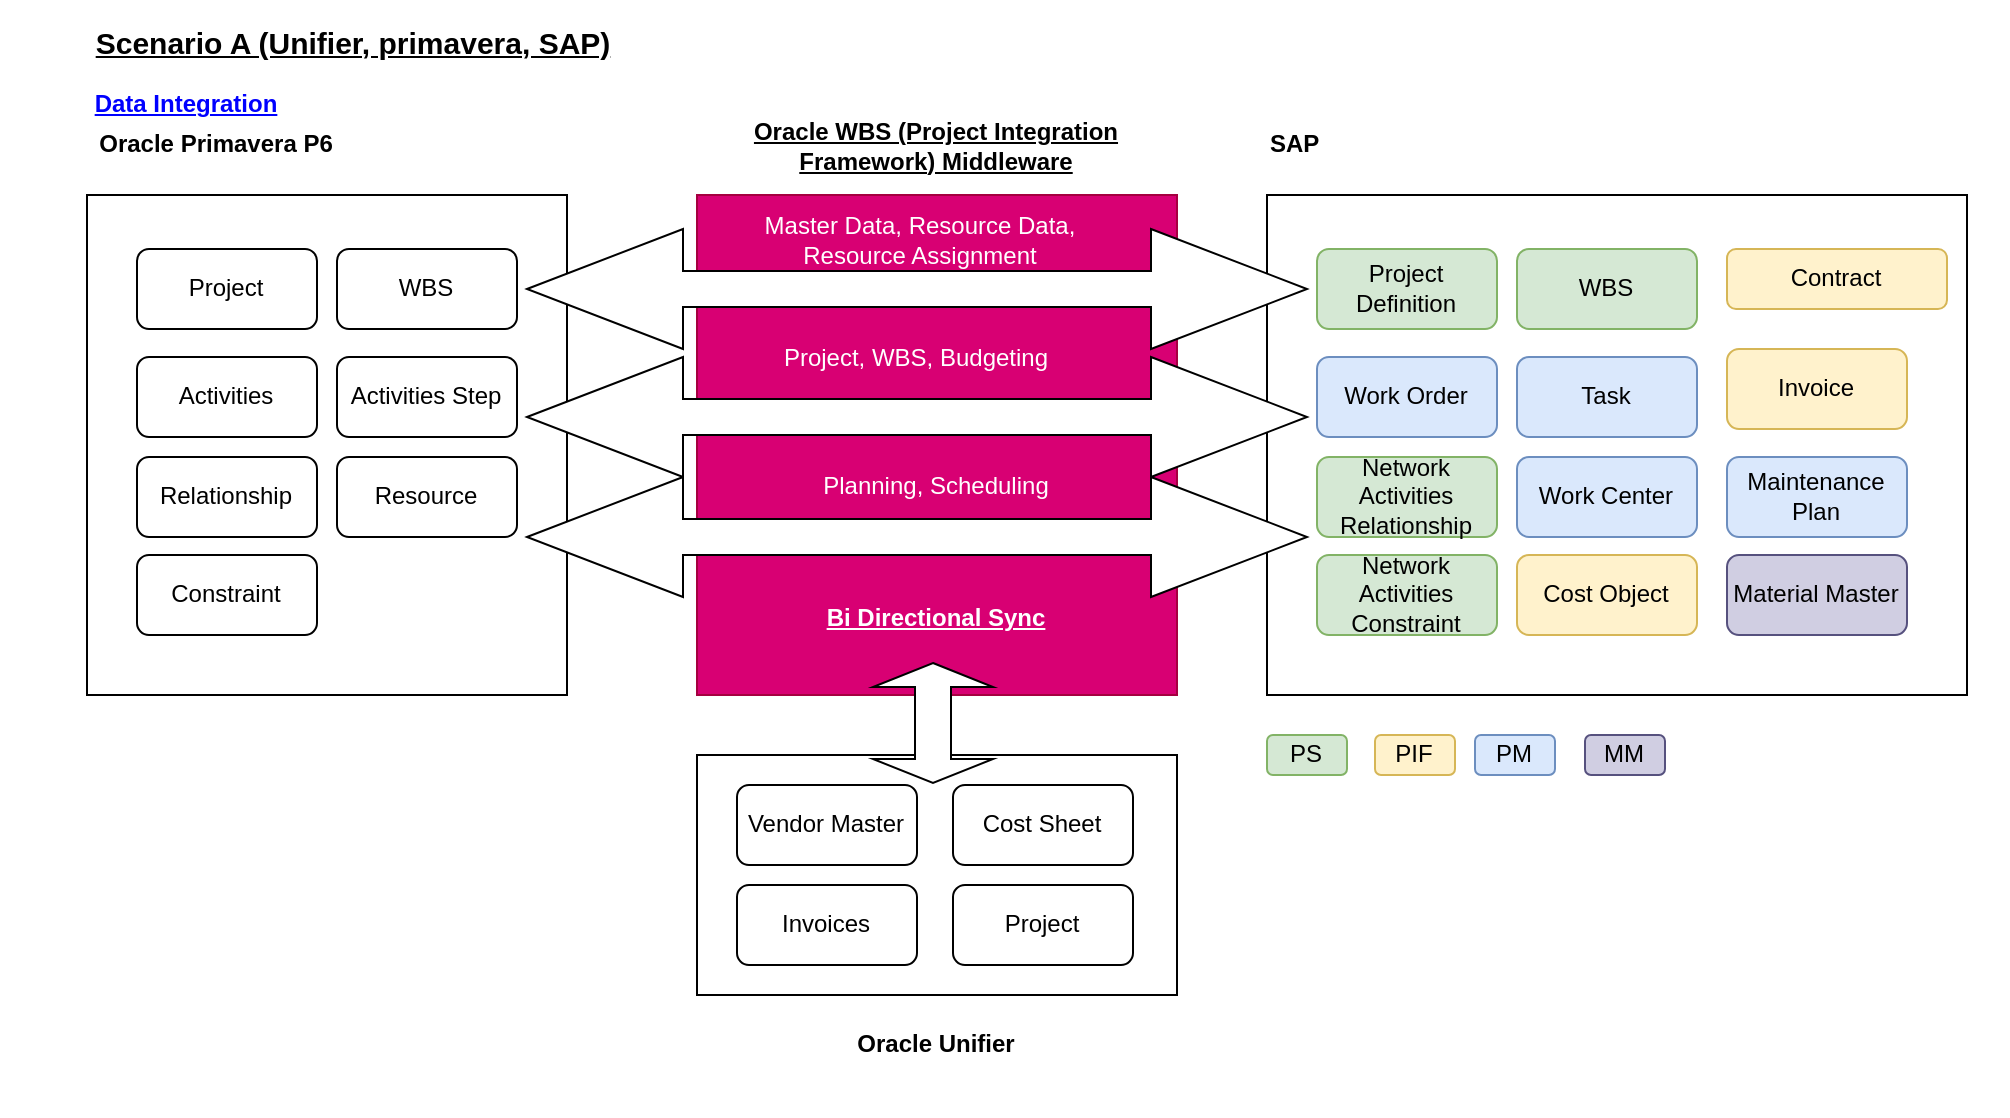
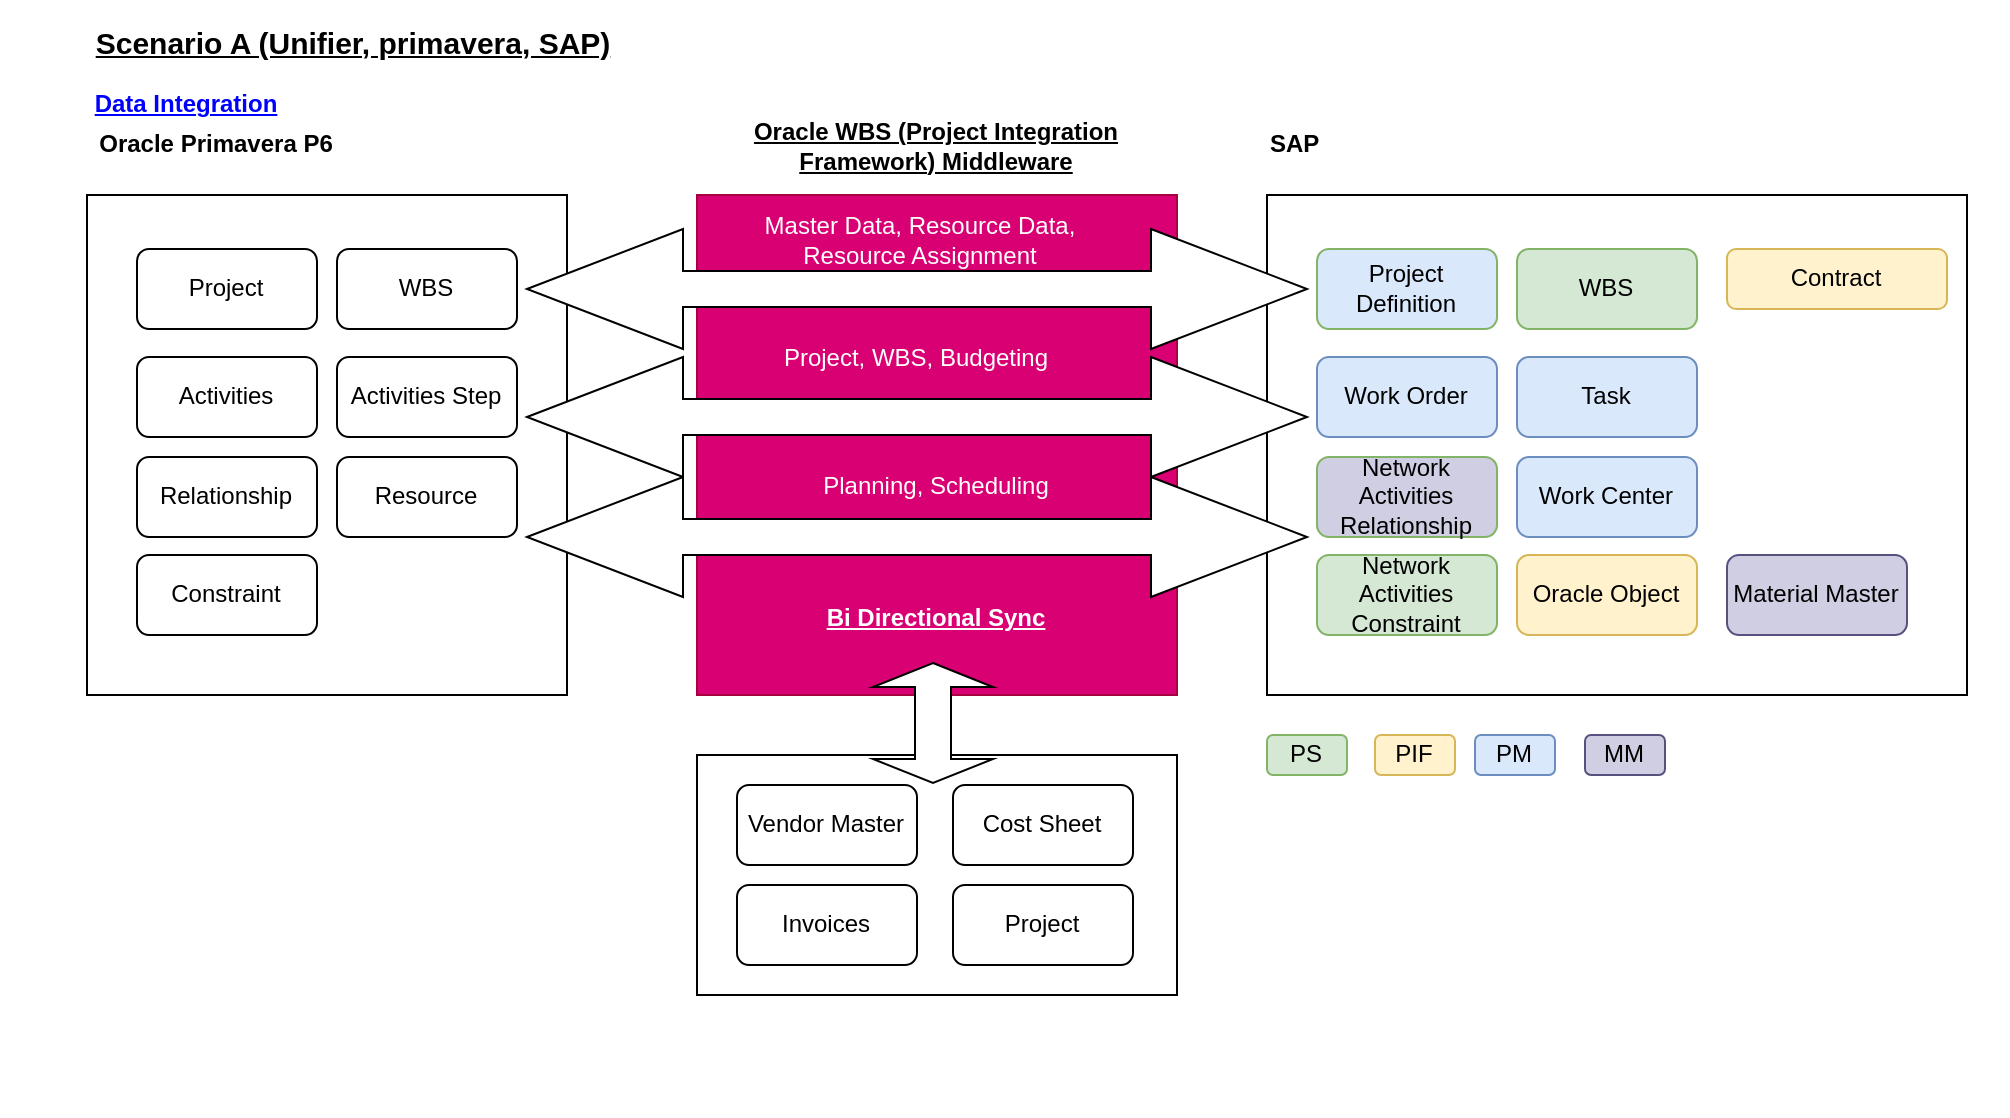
node "Project Definition": fillcolor #d5e8d4 -> #dae8fc
node "Invoice": removed
node "Network Activities Relationship": fillcolor #d5e8d4 -> #d0cee2
node "Maintenance Plan": removed
node "Cost Object": label "Cost Object" -> "Oracle Object"
node "Oracle Unifier": removed
